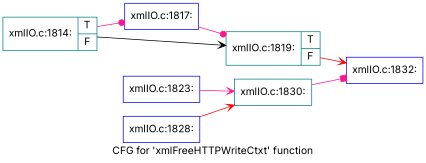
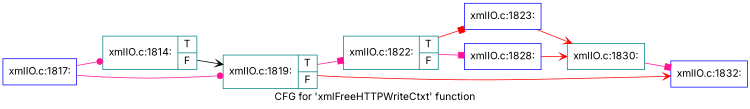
edge "xmlIO.c:1814:" -> "xmlIO.c:1817:": reversed
node "xmlIO.c:1822:": added
edge "xmlIO.c:1823:" -> "xmlIO.c:1830:": color deeppink -> red
